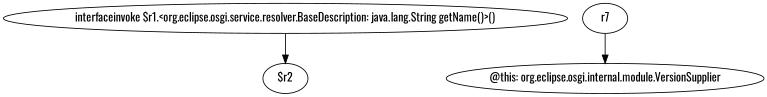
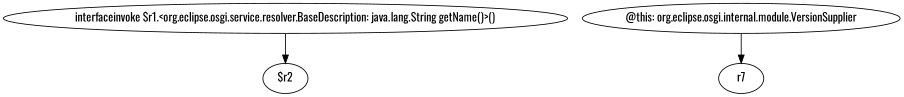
edge "r7" -> "@this: org.eclipse.osgi.internal.module.VersionSupplier": reversed
